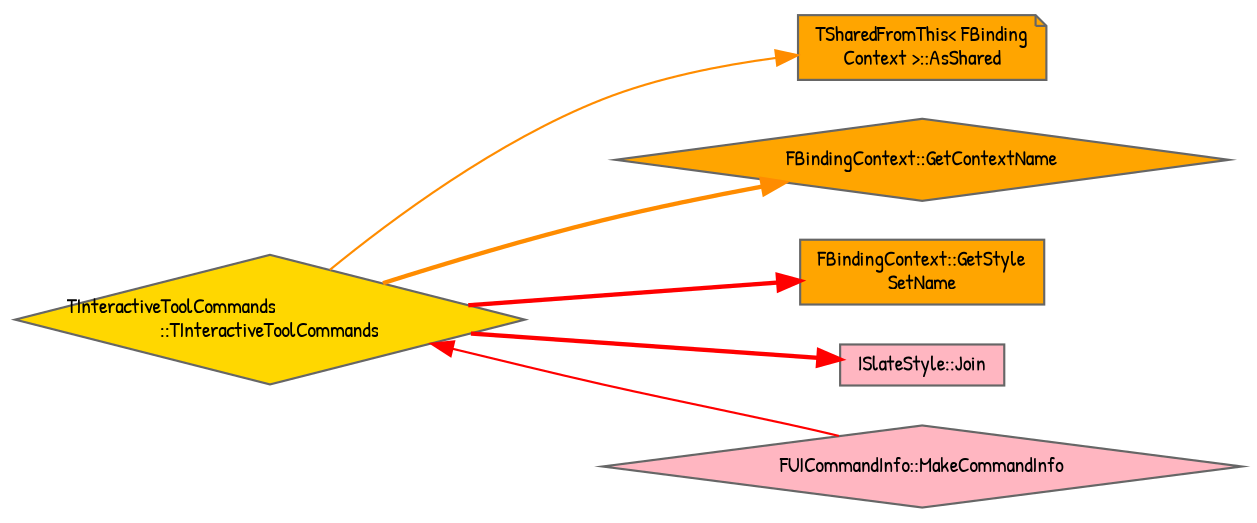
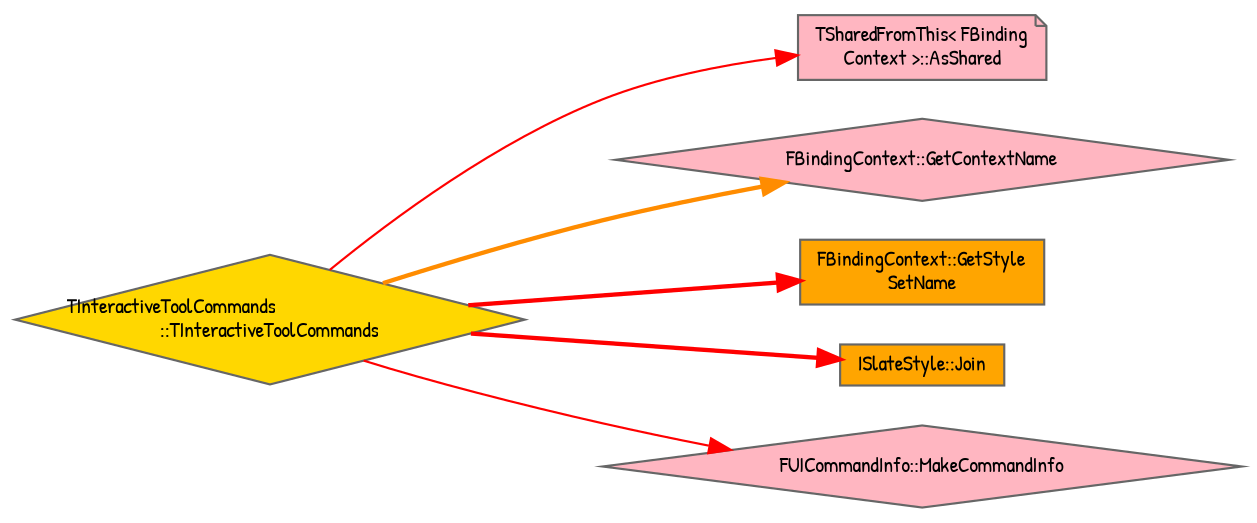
node "TSharedFromThis< FBinding Context >::AsShared": fillcolor orange -> lightpink
edge "TInteractiveToolCommands ::TInteractiveToolCommands" -> "TSharedFromThis< FBinding Context >::AsShared": color darkorange -> red
node "FBindingContext::GetContextName": fillcolor orange -> lightpink
node "ISlateStyle::Join": fillcolor lightpink -> orange
edge "FUICommandInfo::MakeCommandInfo" -> "TInteractiveToolCommands ::TInteractiveToolCommands": reversed
